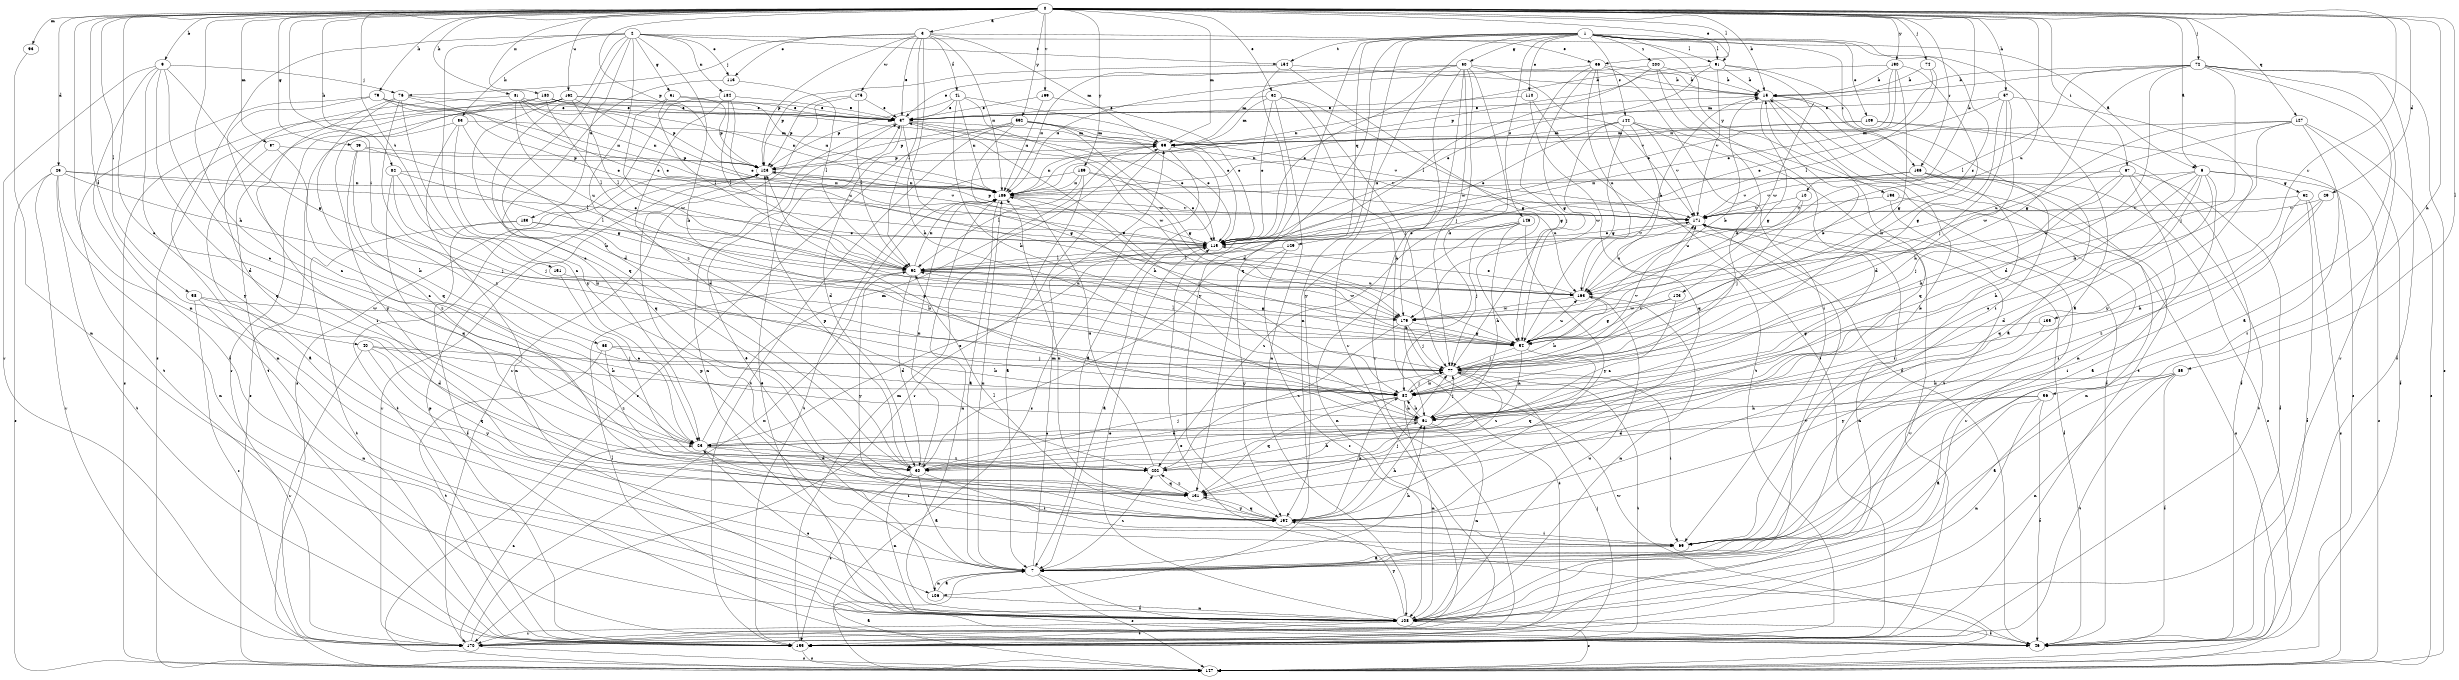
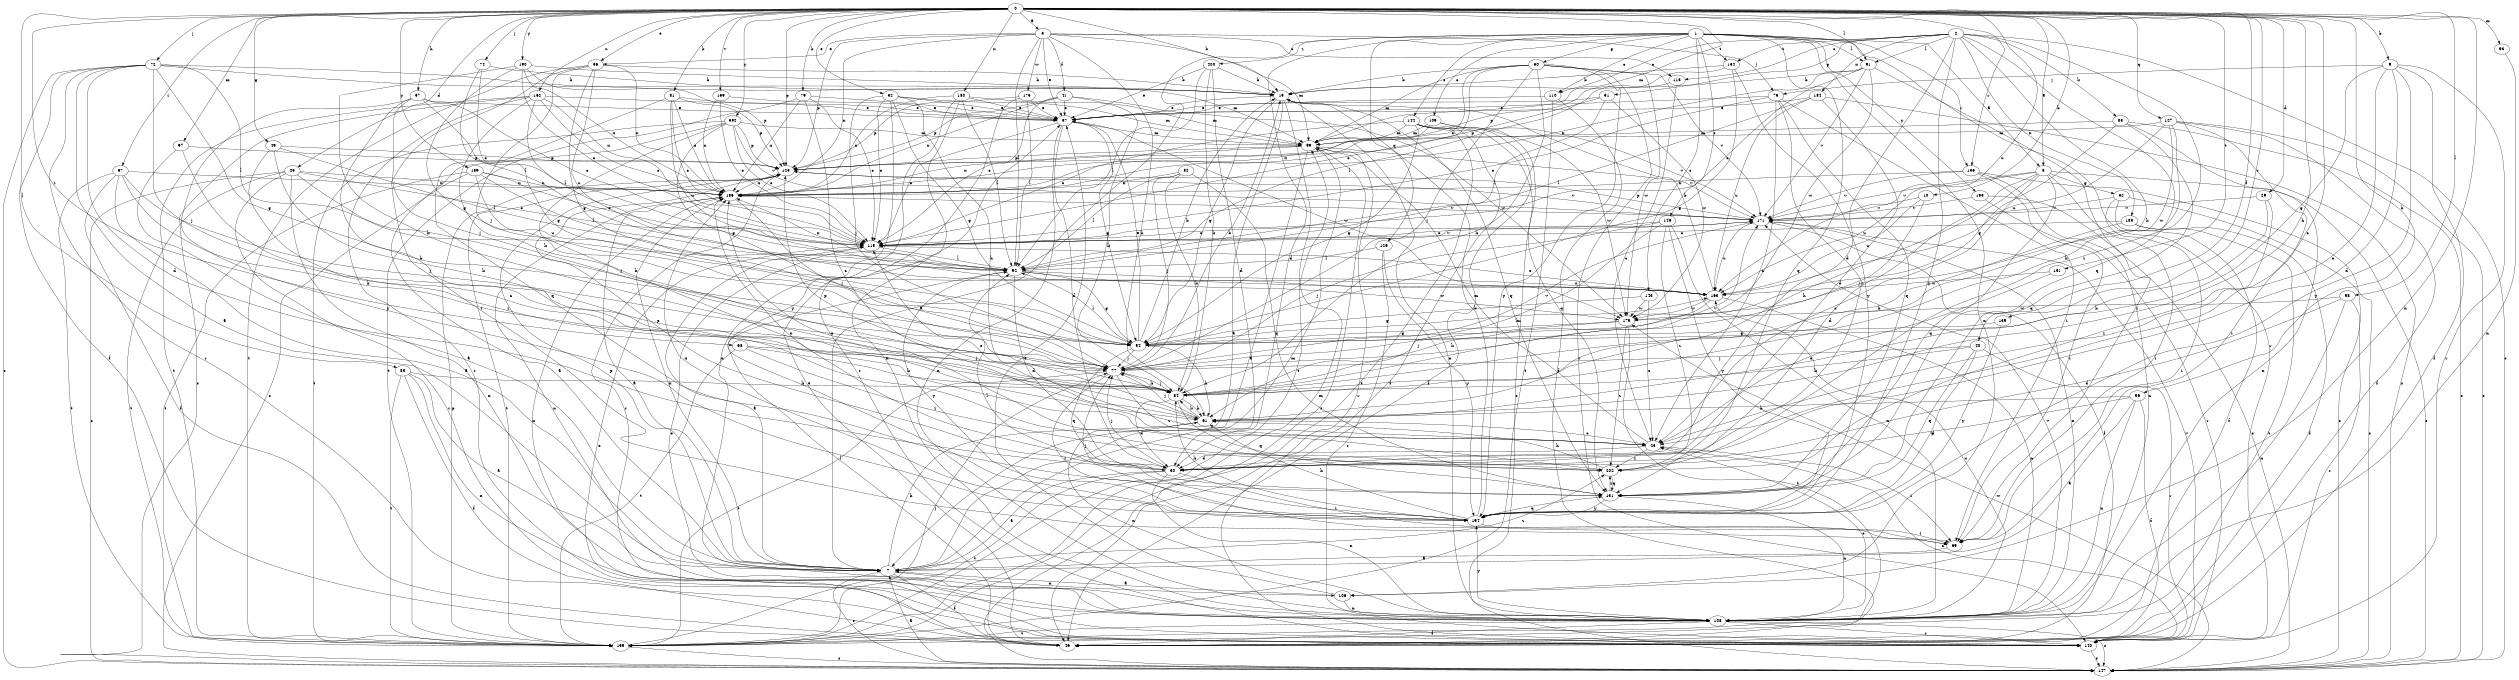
edge "0" -> "82": removed, label "k"
edge "2" -> "110": added, label "o"
edge "84" -> "108": now "131" -> "108"
node "170": label "170" -> "140"
